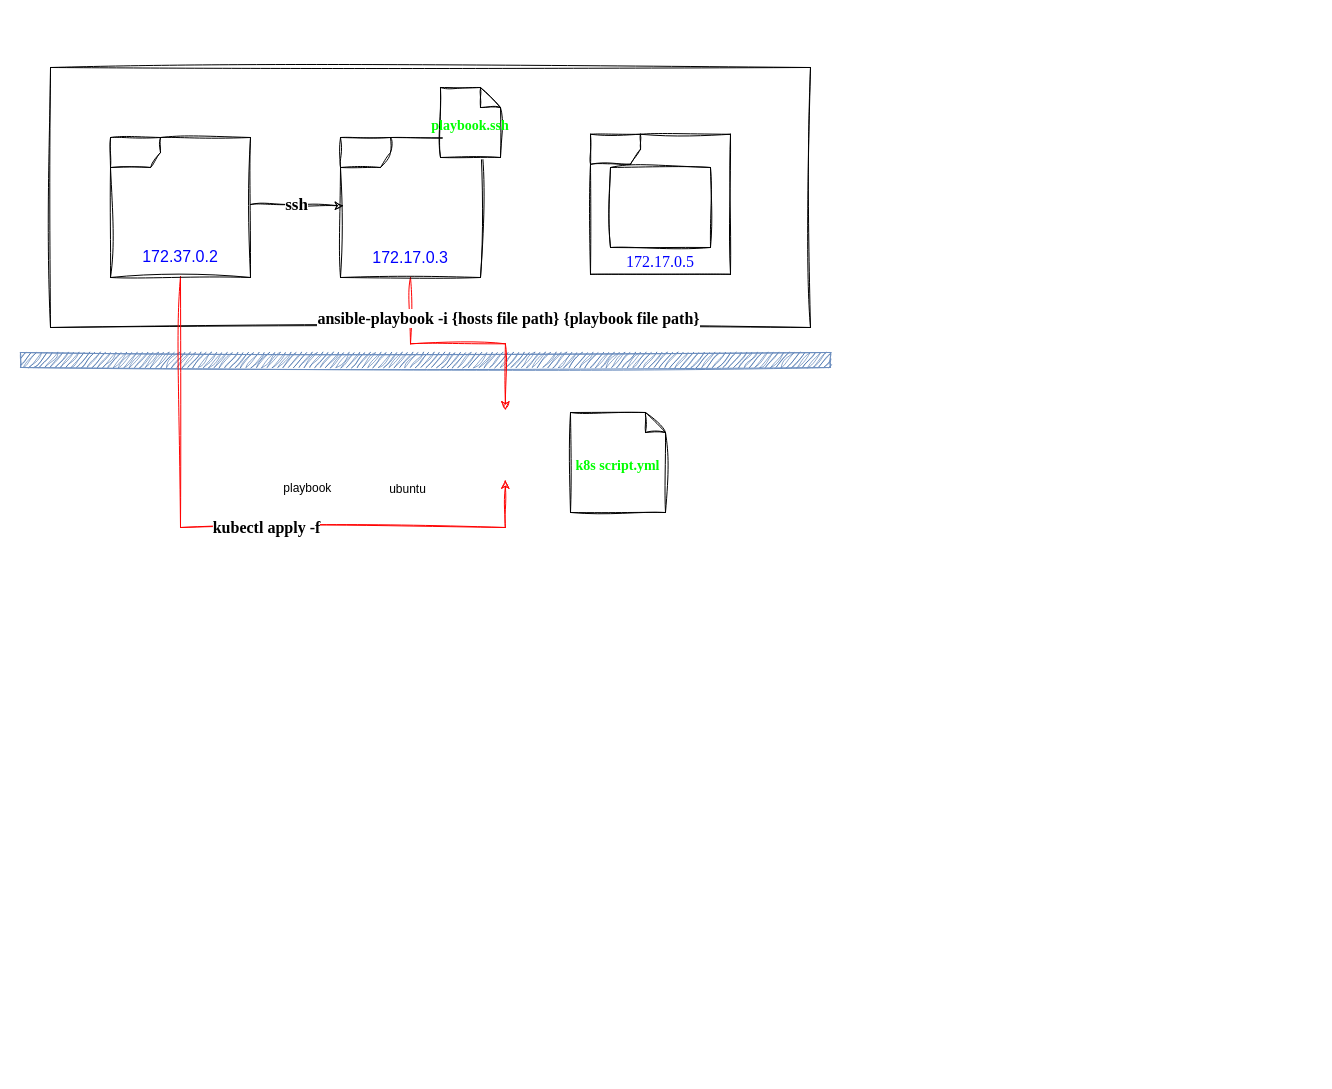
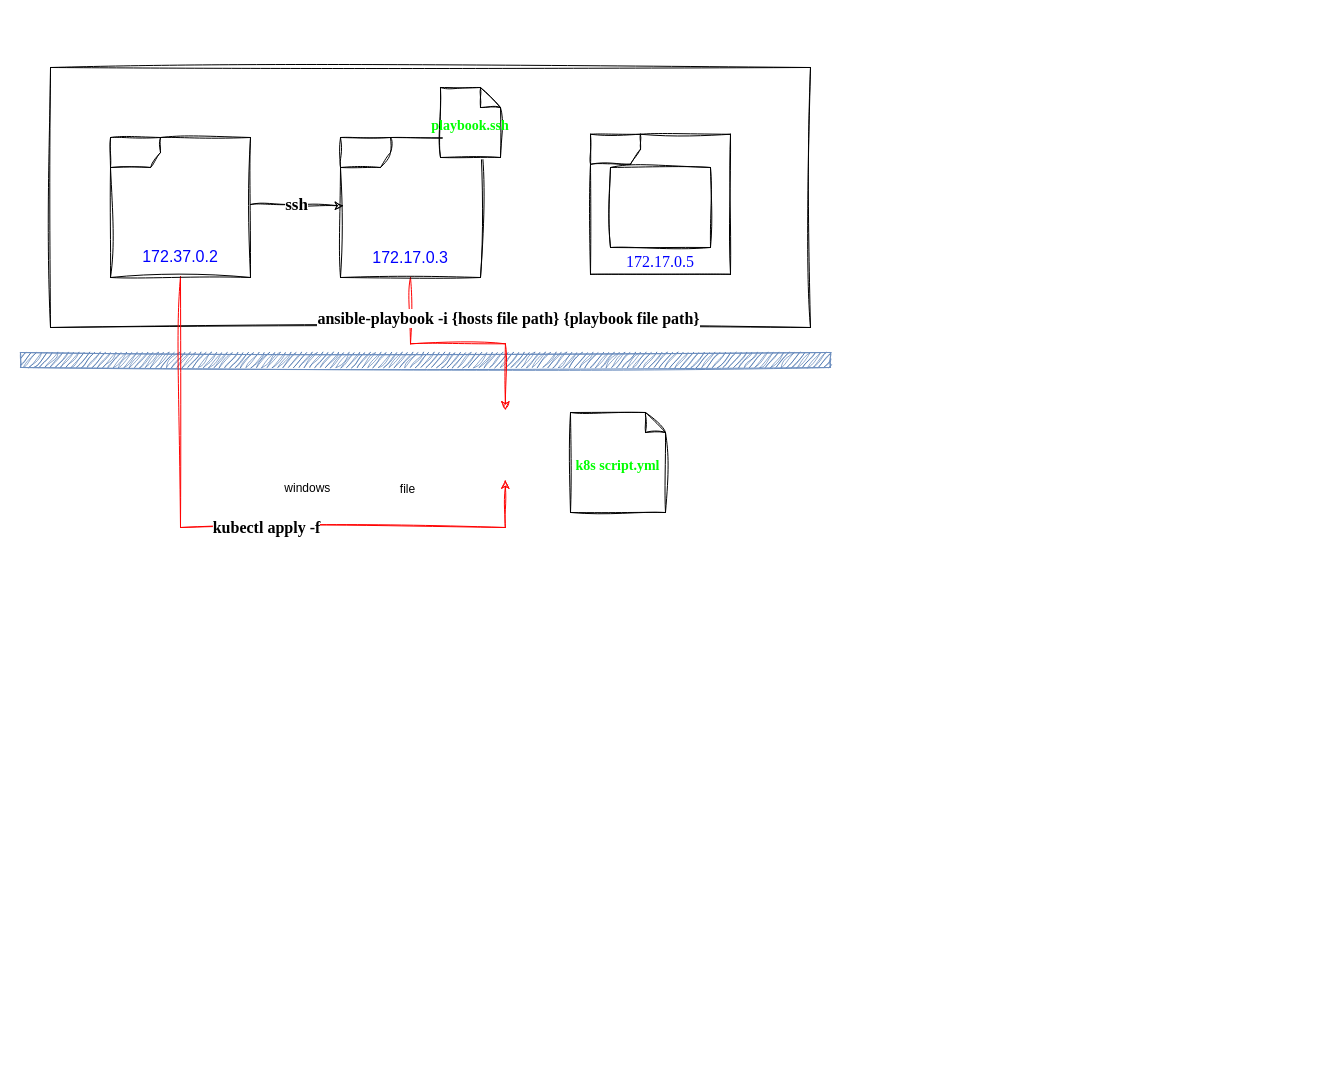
node "playbook": label "playbook" -> "windows"
node "ubuntu": label "ubuntu" -> "file"
